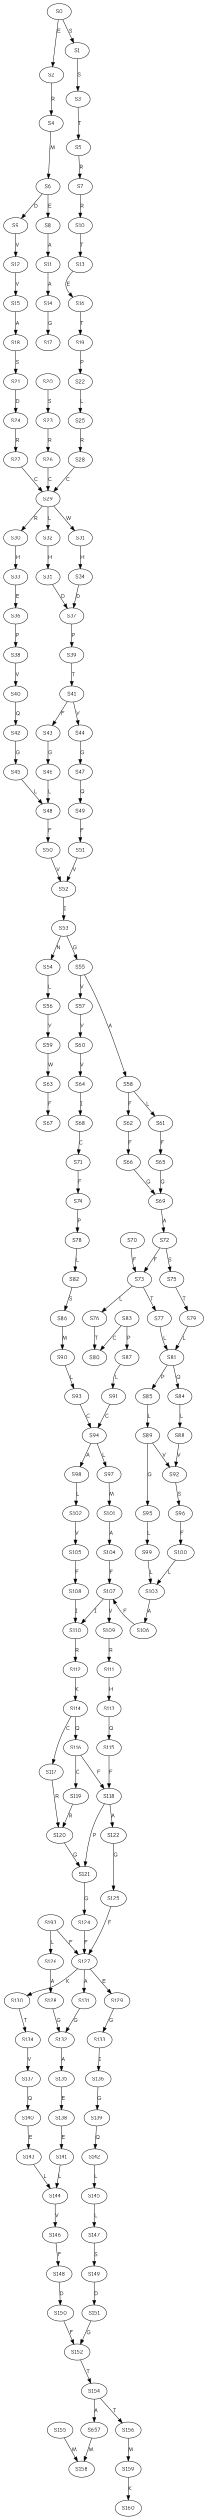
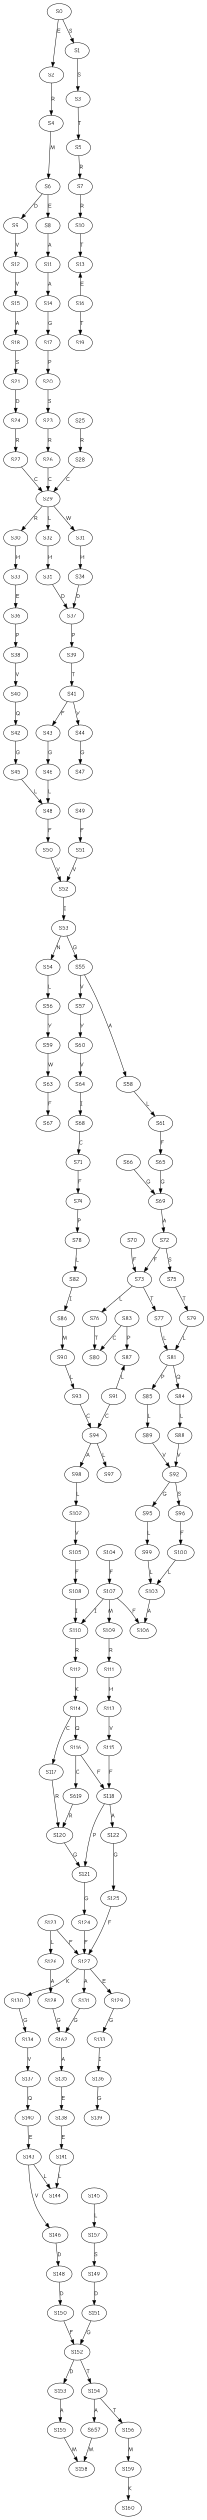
edge "S13" -> "S16": reversed
edge "S17" -> "S20": added, label "P"
node "S22": removed
edge "S47" -> "S49": removed, label "Q"
node "S62": removed
edge "S82" -> "S86": label "S" -> "I"
edge "S87" -> "S91": reversed
edge "S89" -> "S95": now "S92" -> "S95"
node "S101": removed
edge "S107" -> "S109": label "V" -> "M"
edge "S106" -> "S107": reversed
edge "S113" -> "S115": label "Q" -> "V"
node "S119": label "S119" -> "S619"
node "S193": label "S193" -> "S123"
edge "S130" -> "S134": label "T" -> "G"
node "S132": label "S132" -> "S162"
node "S142": removed
edge "S144" -> "S146": now "S143" -> "S146"
node "S147": label "S147" -> "S157"
edge "S146" -> "S148": label "F" -> "D"
node "S153": added
